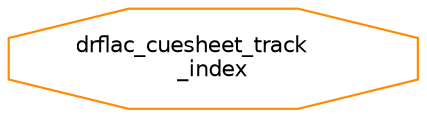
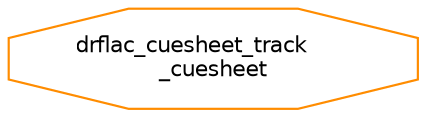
node "drflac_cuesheet_track _index": label "drflac_cuesheet_track _index" -> "drflac_cuesheet_track _cuesheet"
